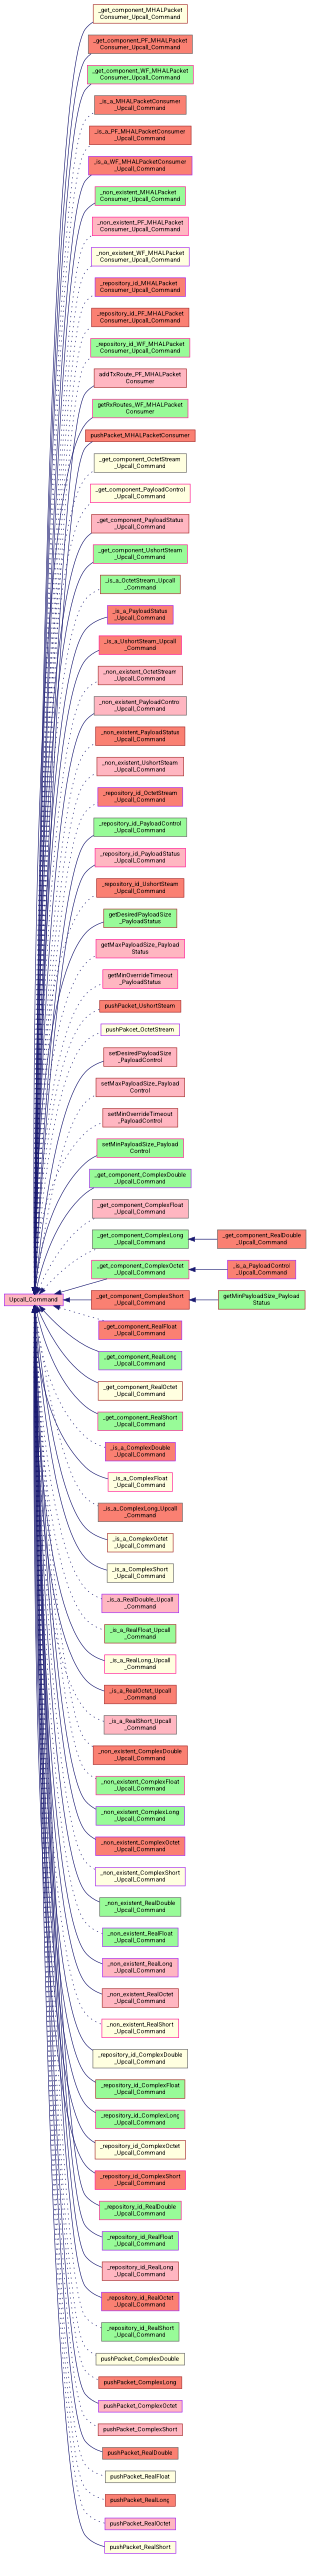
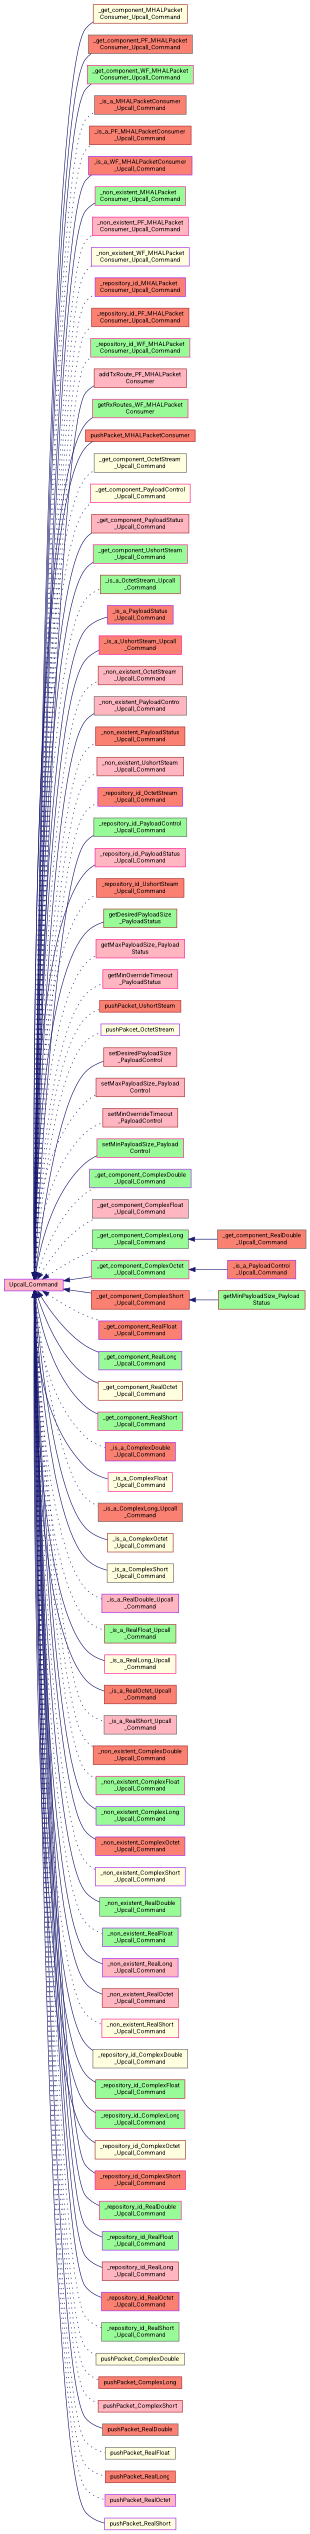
edge "_get_component_ComplexDouble _Upcall_Command" -> "Upcall_Command": style solid -> dotted
node "pushPacket_ComplexOctet": removed
